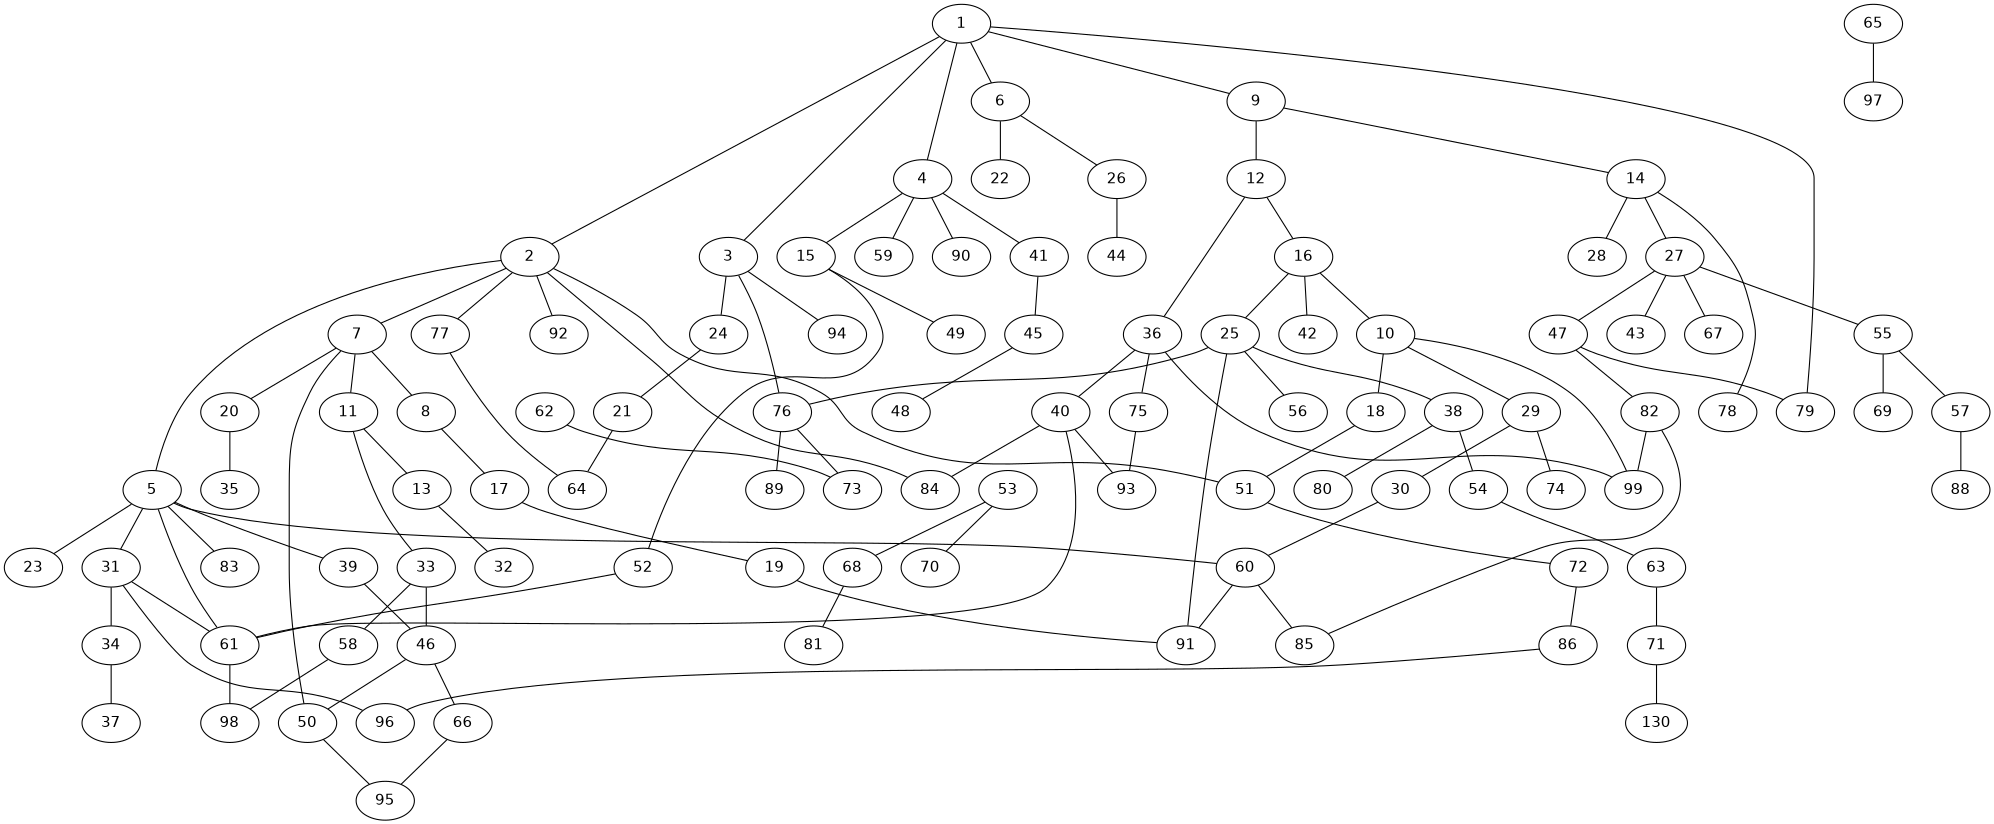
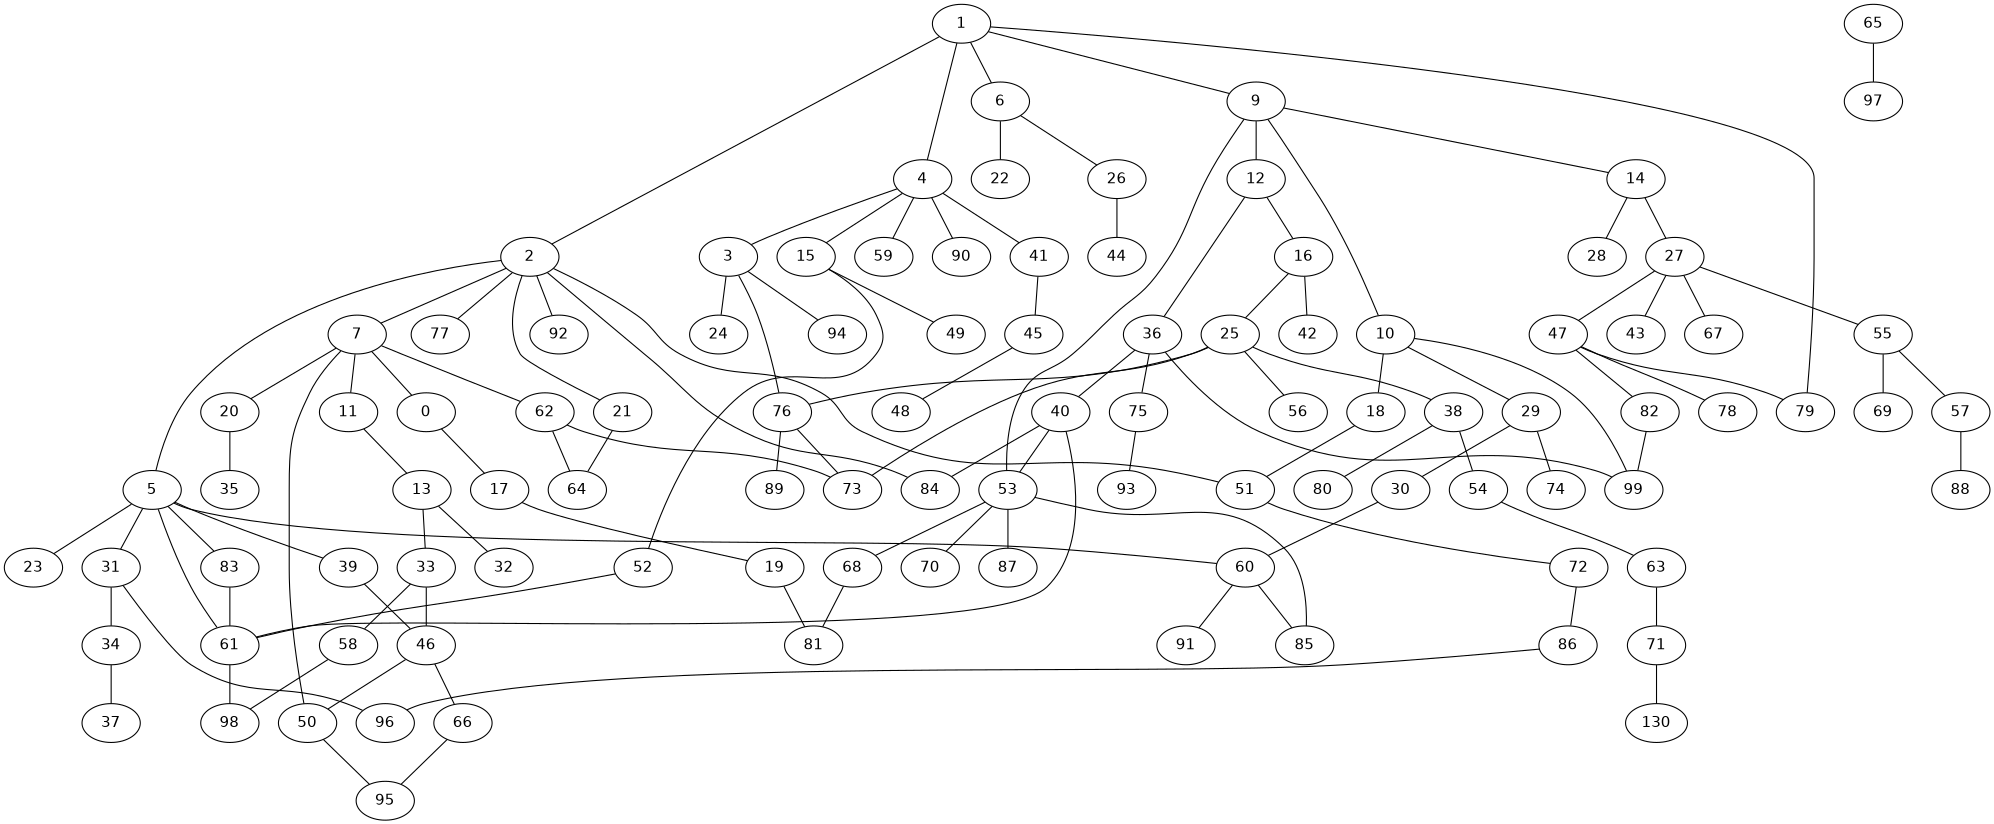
edge "1" -- "3": now "4" -- "3"
edge "14" -- "78": now "47" -- "78"
edge "16" -- "10": now "9" -- "10"
edge "9" -- "53": added
edge "24" -- "21": now "2" -- "21"
edge "7" -- "62": added
node "8": label "8" -> "0"
edge "77" -- "64": now "62" -- "64"
edge "40" -- "93": now "40" -- "53"
edge "25" -- "91": now "25" -- "73"
edge "11" -- "33": now "13" -- "33"
edge "82" -- "85": now "53" -- "85"
node "87": added
edge "31" -- "61": now "83" -- "61"
edge "19" -- "91": now "19" -- "81"
